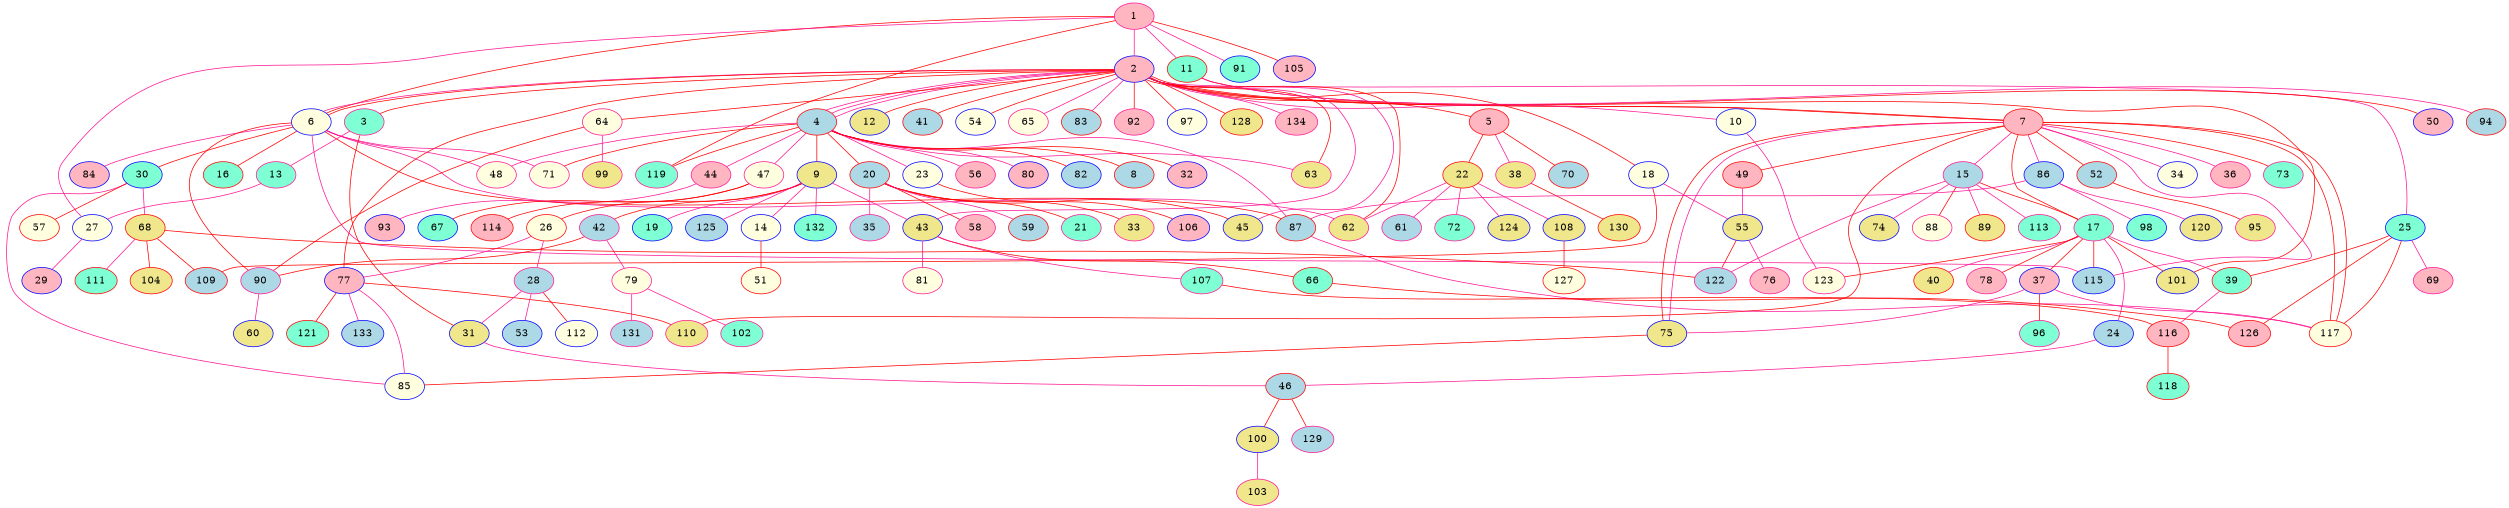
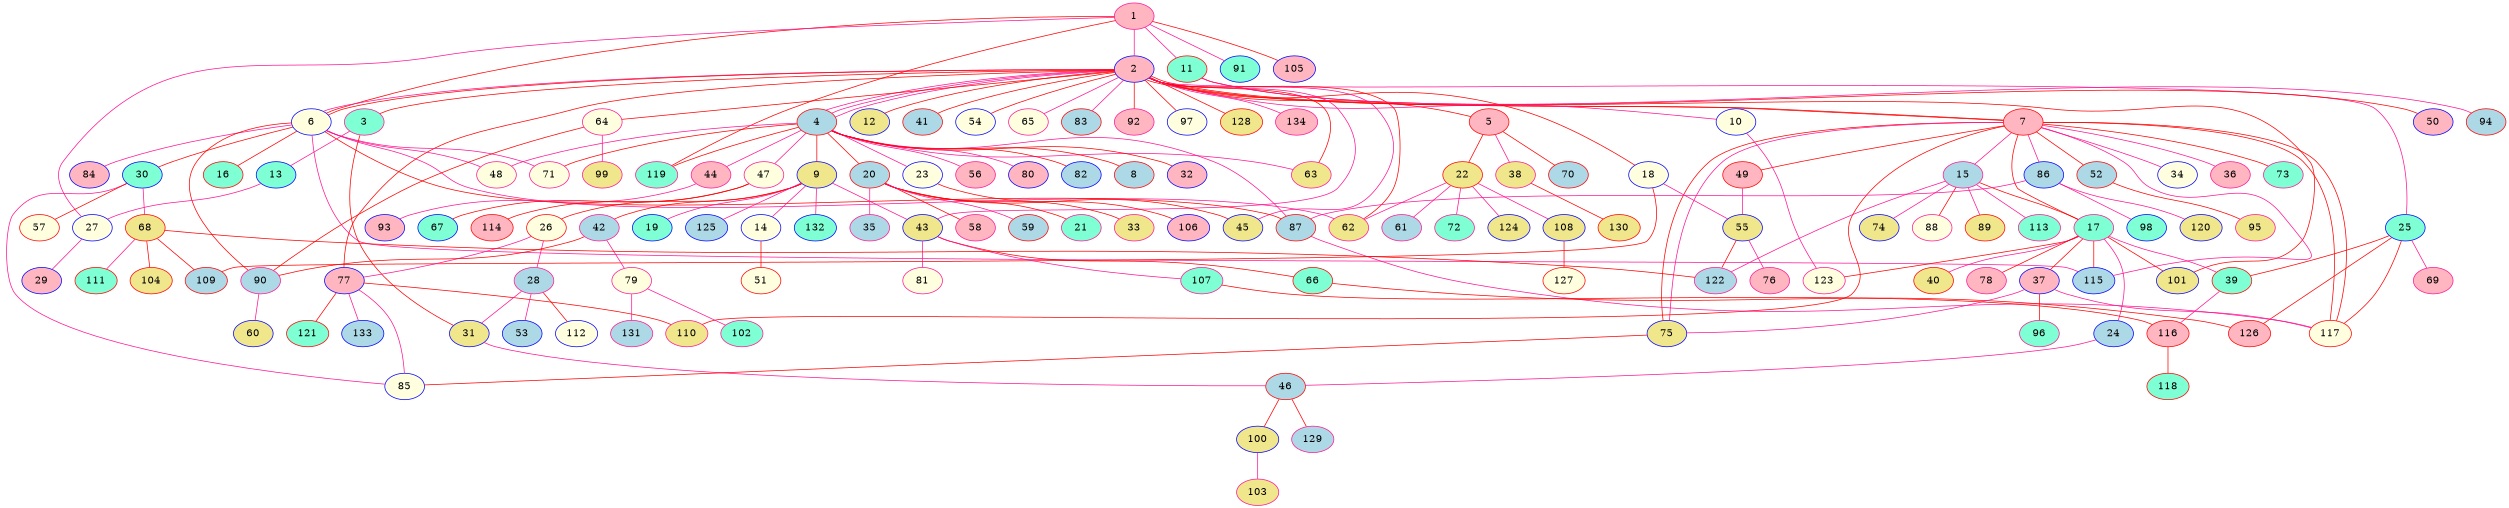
node "13": color deeppink -> blue
